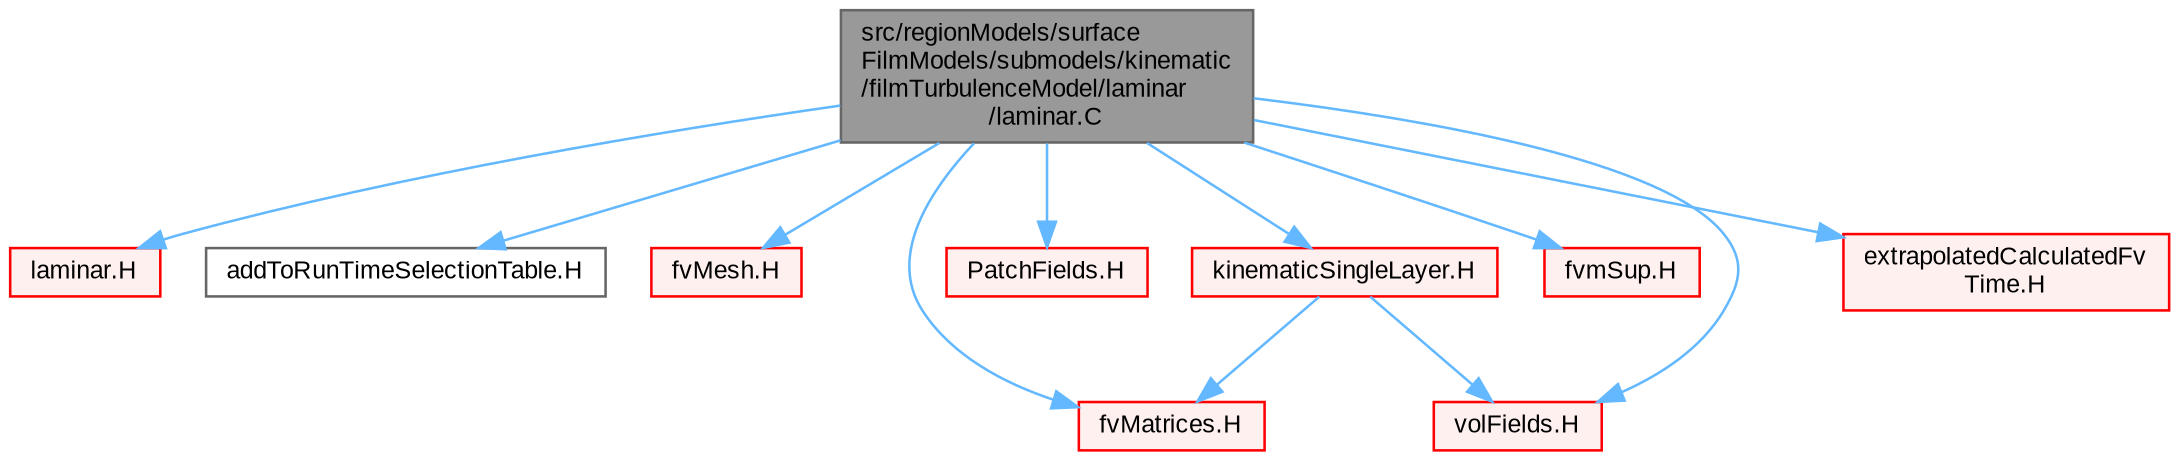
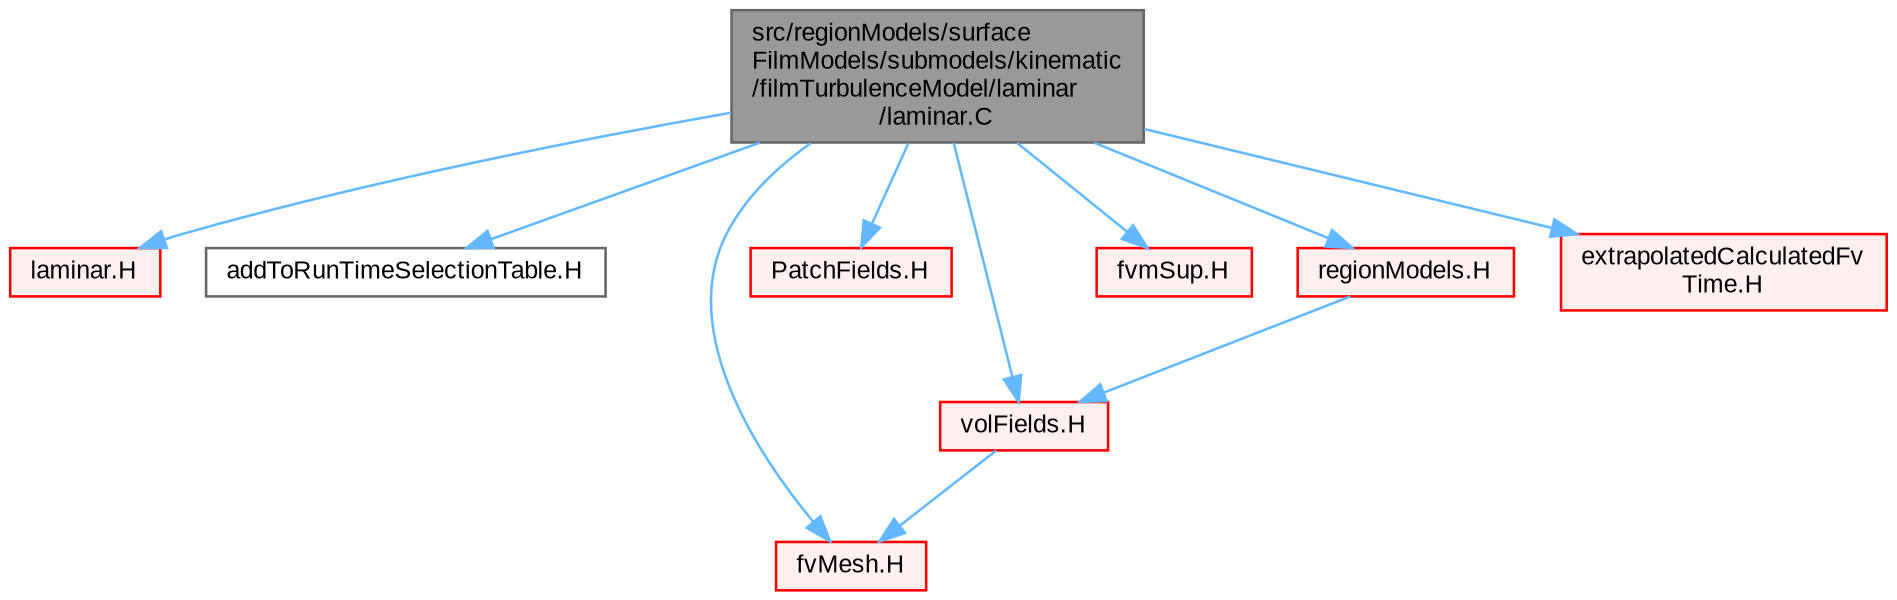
node "kinematicSingleLayer.H": label "kinematicSingleLayer.H" -> "regionModels.H"
node "fvMatrices.H": removed
edge "volFields.H" -> "fvMesh.H": added
